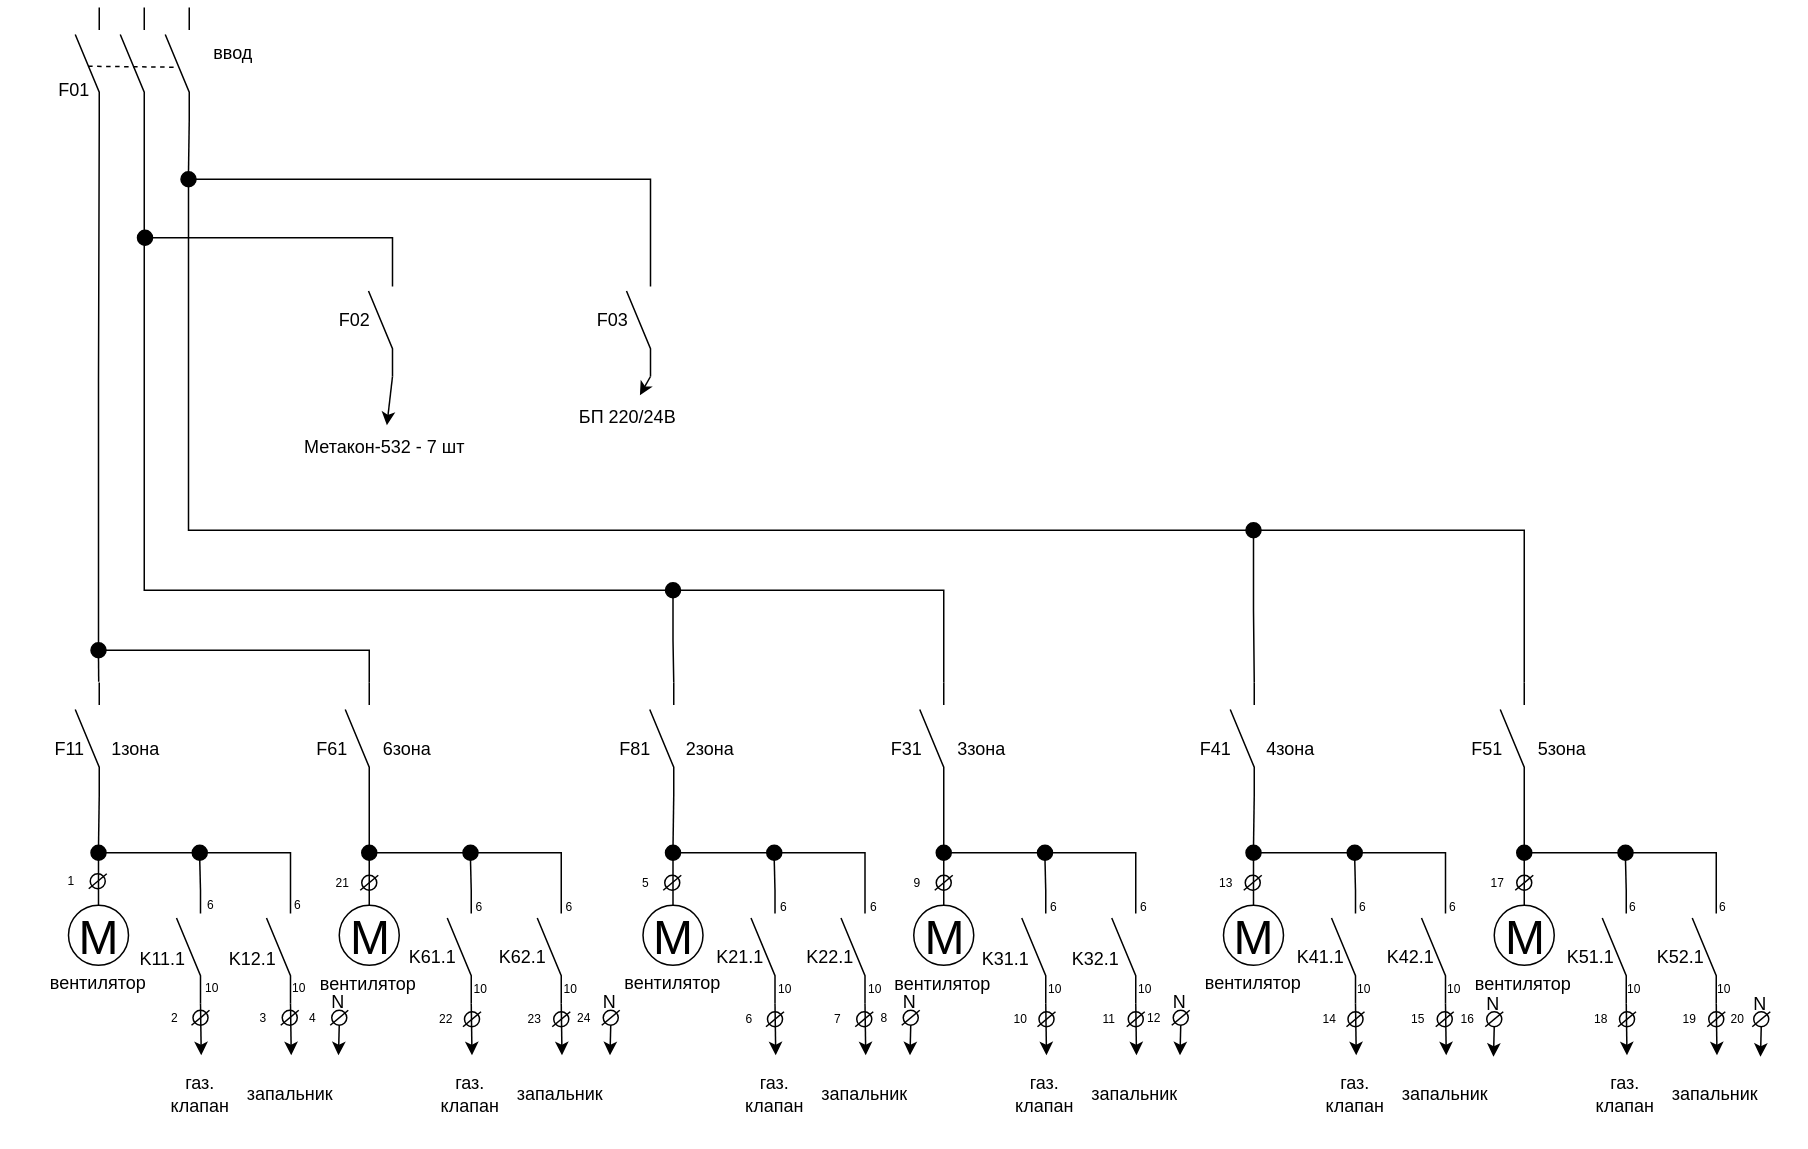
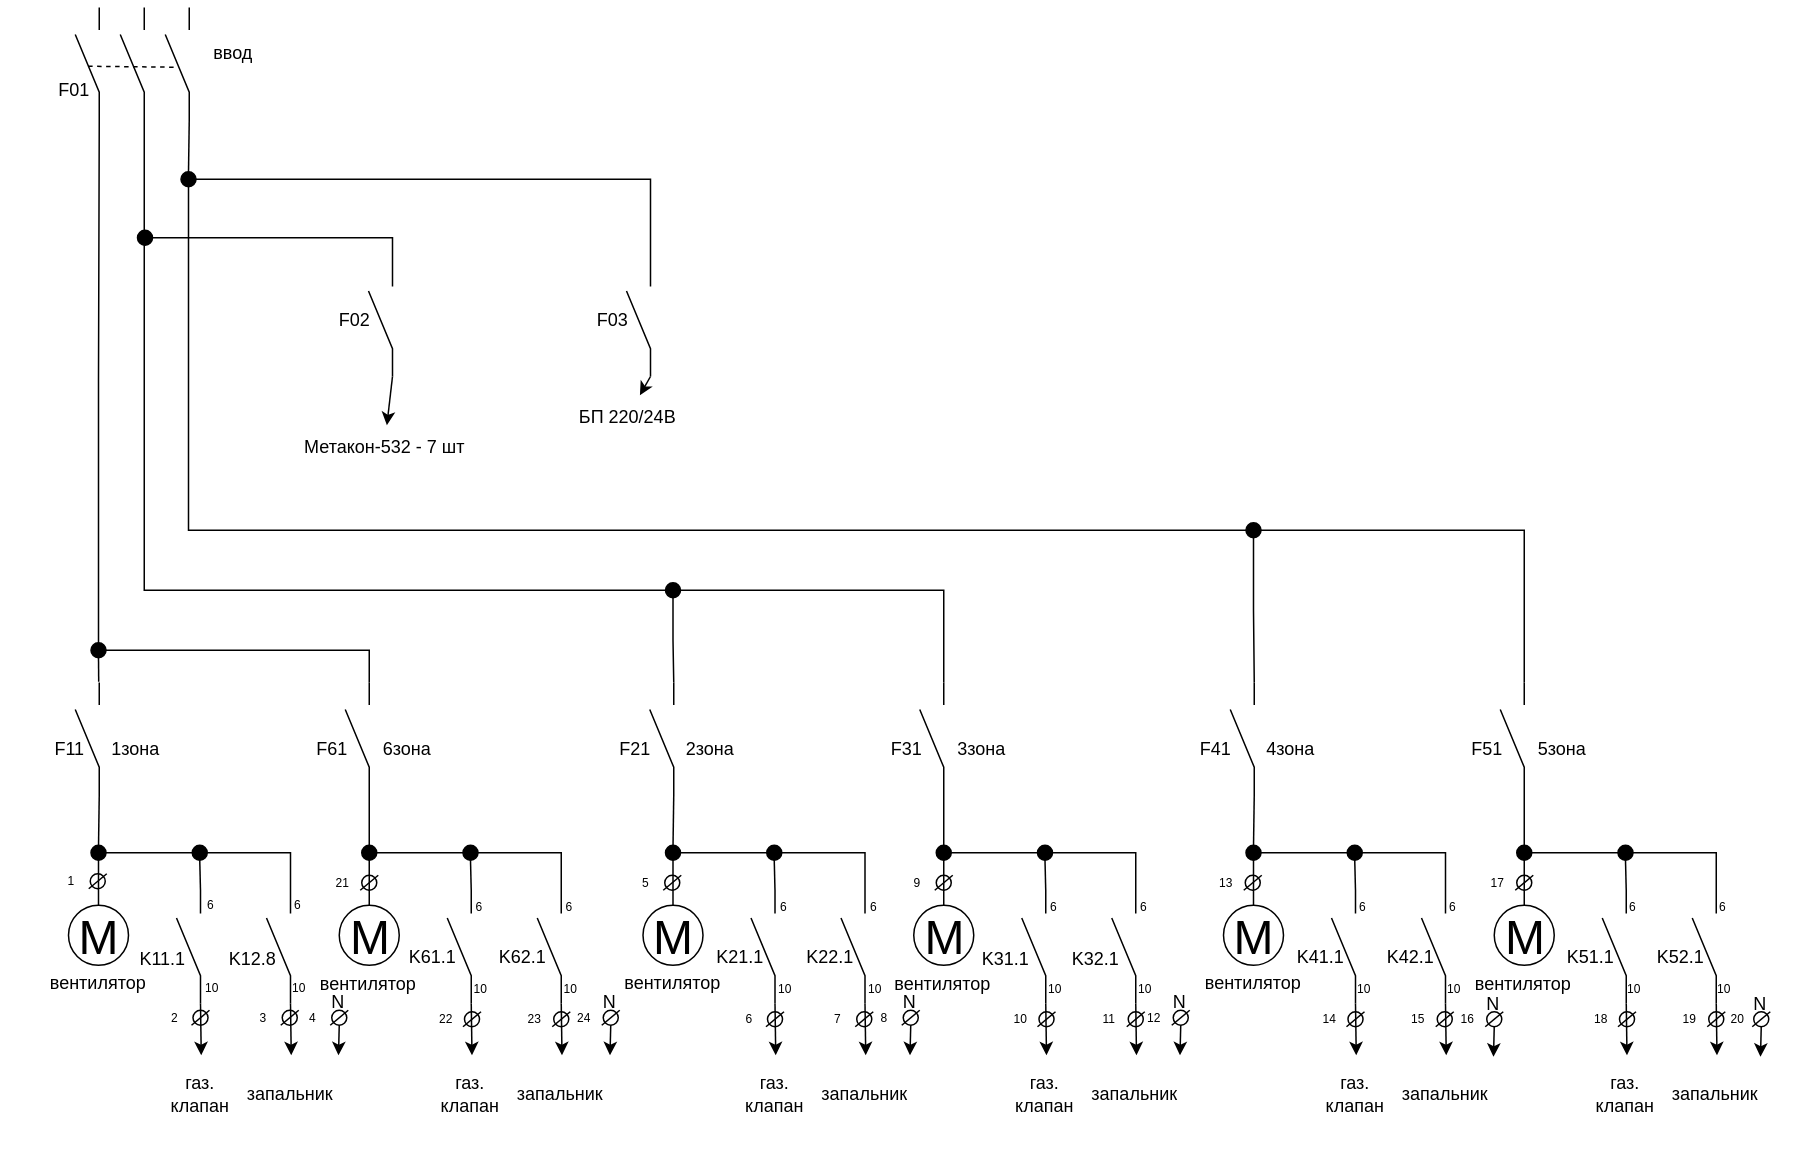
node "F81": label "F81" -> "F21"
node "K12.1": label "K12.1" -> "K12.8"
